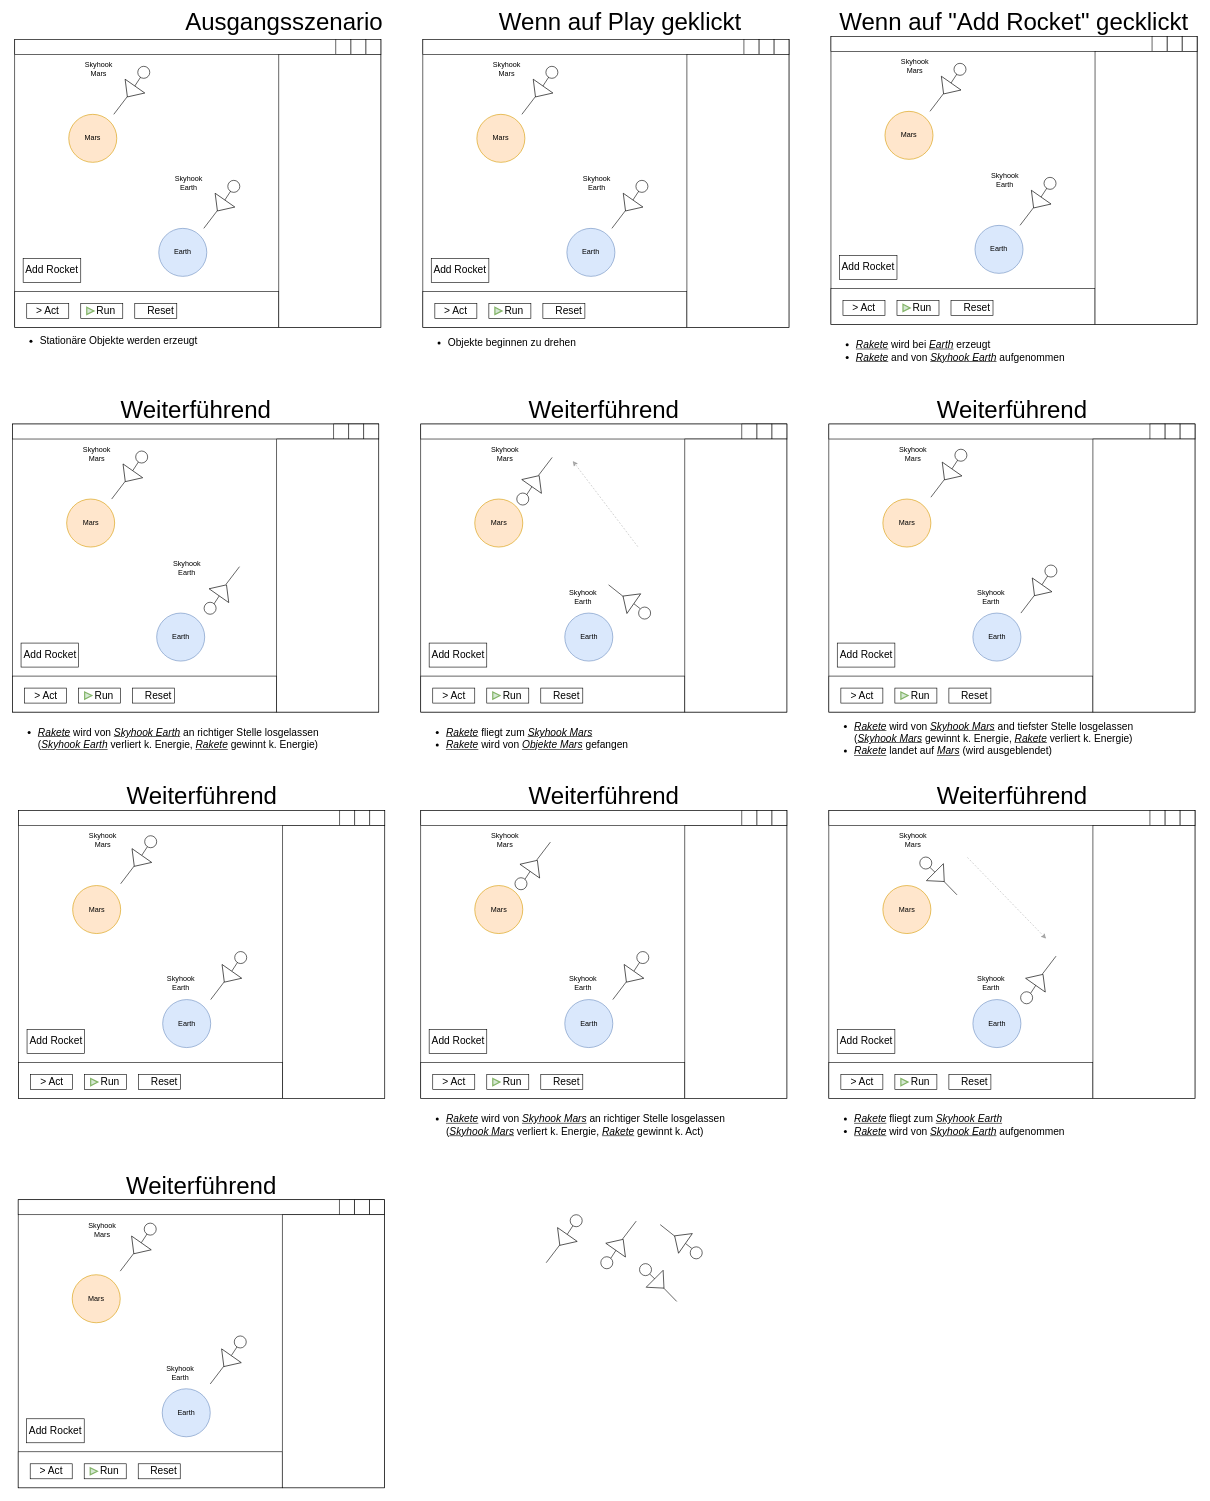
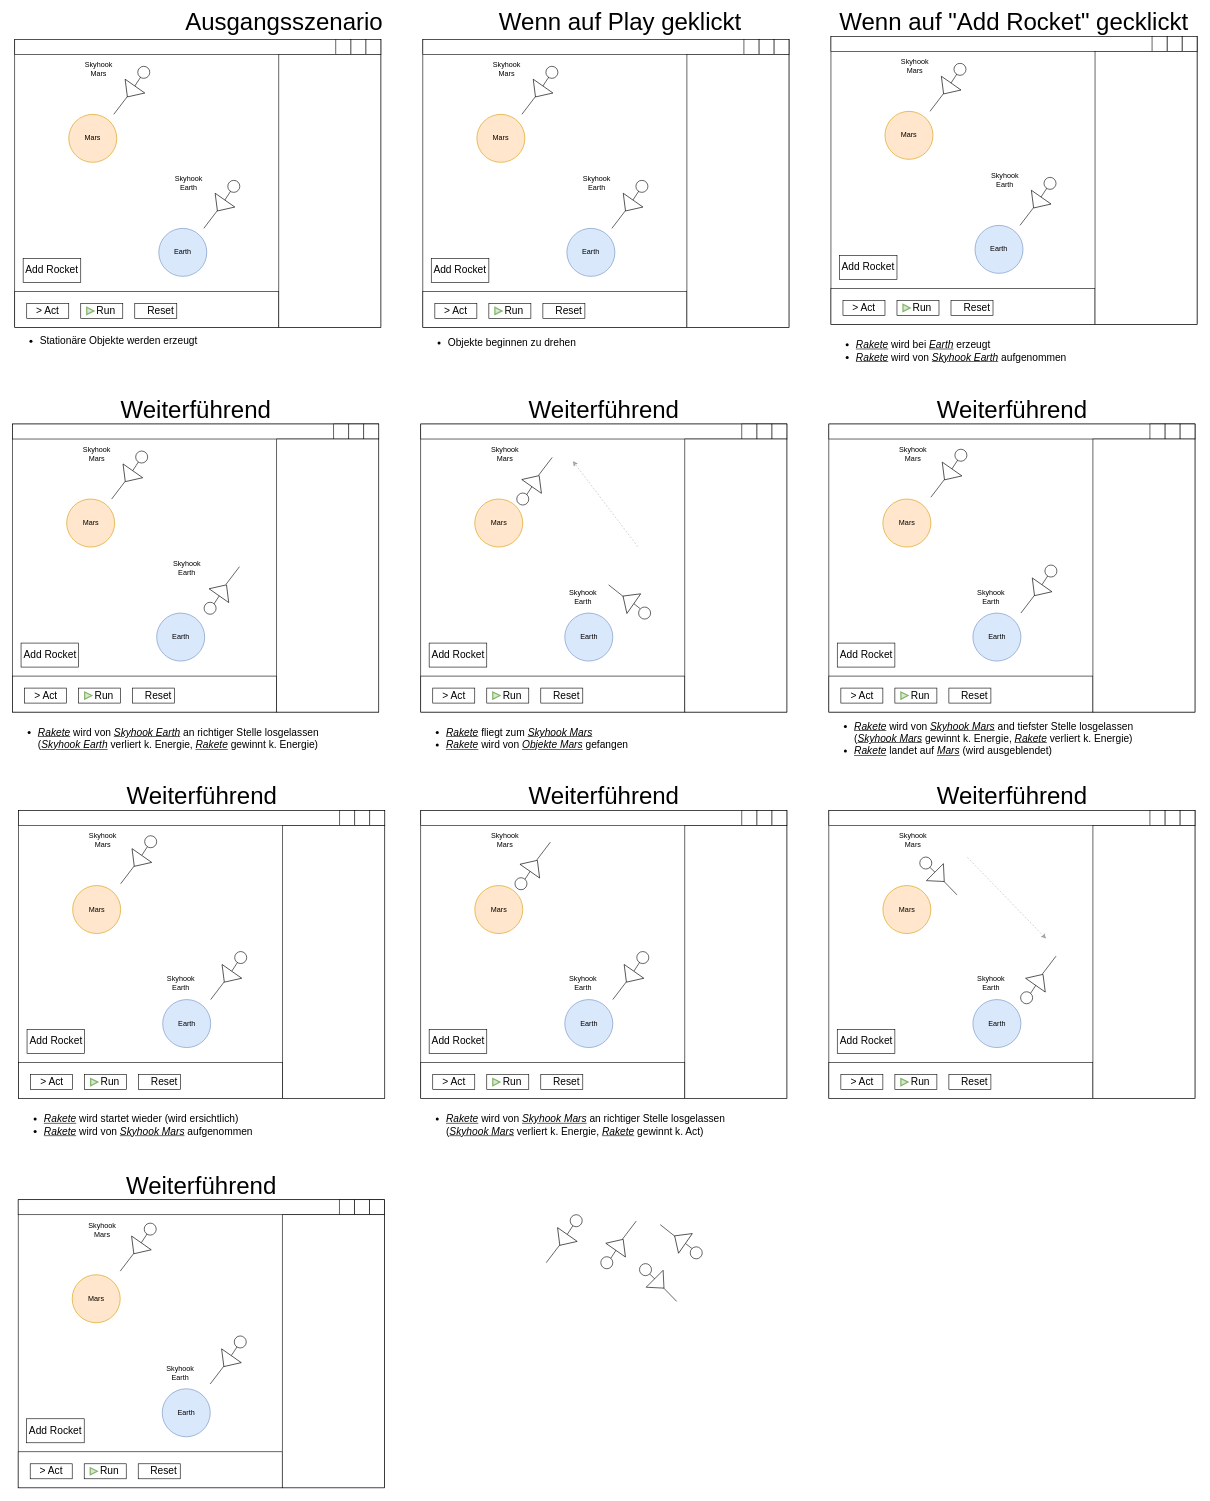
node "Rakete wird bei Earth erzeugt Rakete and von Skyhook Earth aufgenommen": label "Rakete wird bei Earth erzeugt Rakete and von Skyhook Earth aufgenommen" -> "Rakete wird bei Earth erzeugt Rakete wird von Skyhook Earth aufgenommen"
node "Rakete wird startet wieder (wird ersichtlich) Rakete wird von Skyhook Mars aufgenommen": added
node "Rakete fliegt zum Skyhook Earth Rakete wird von Skyhook Earth aufgenommen": removed
